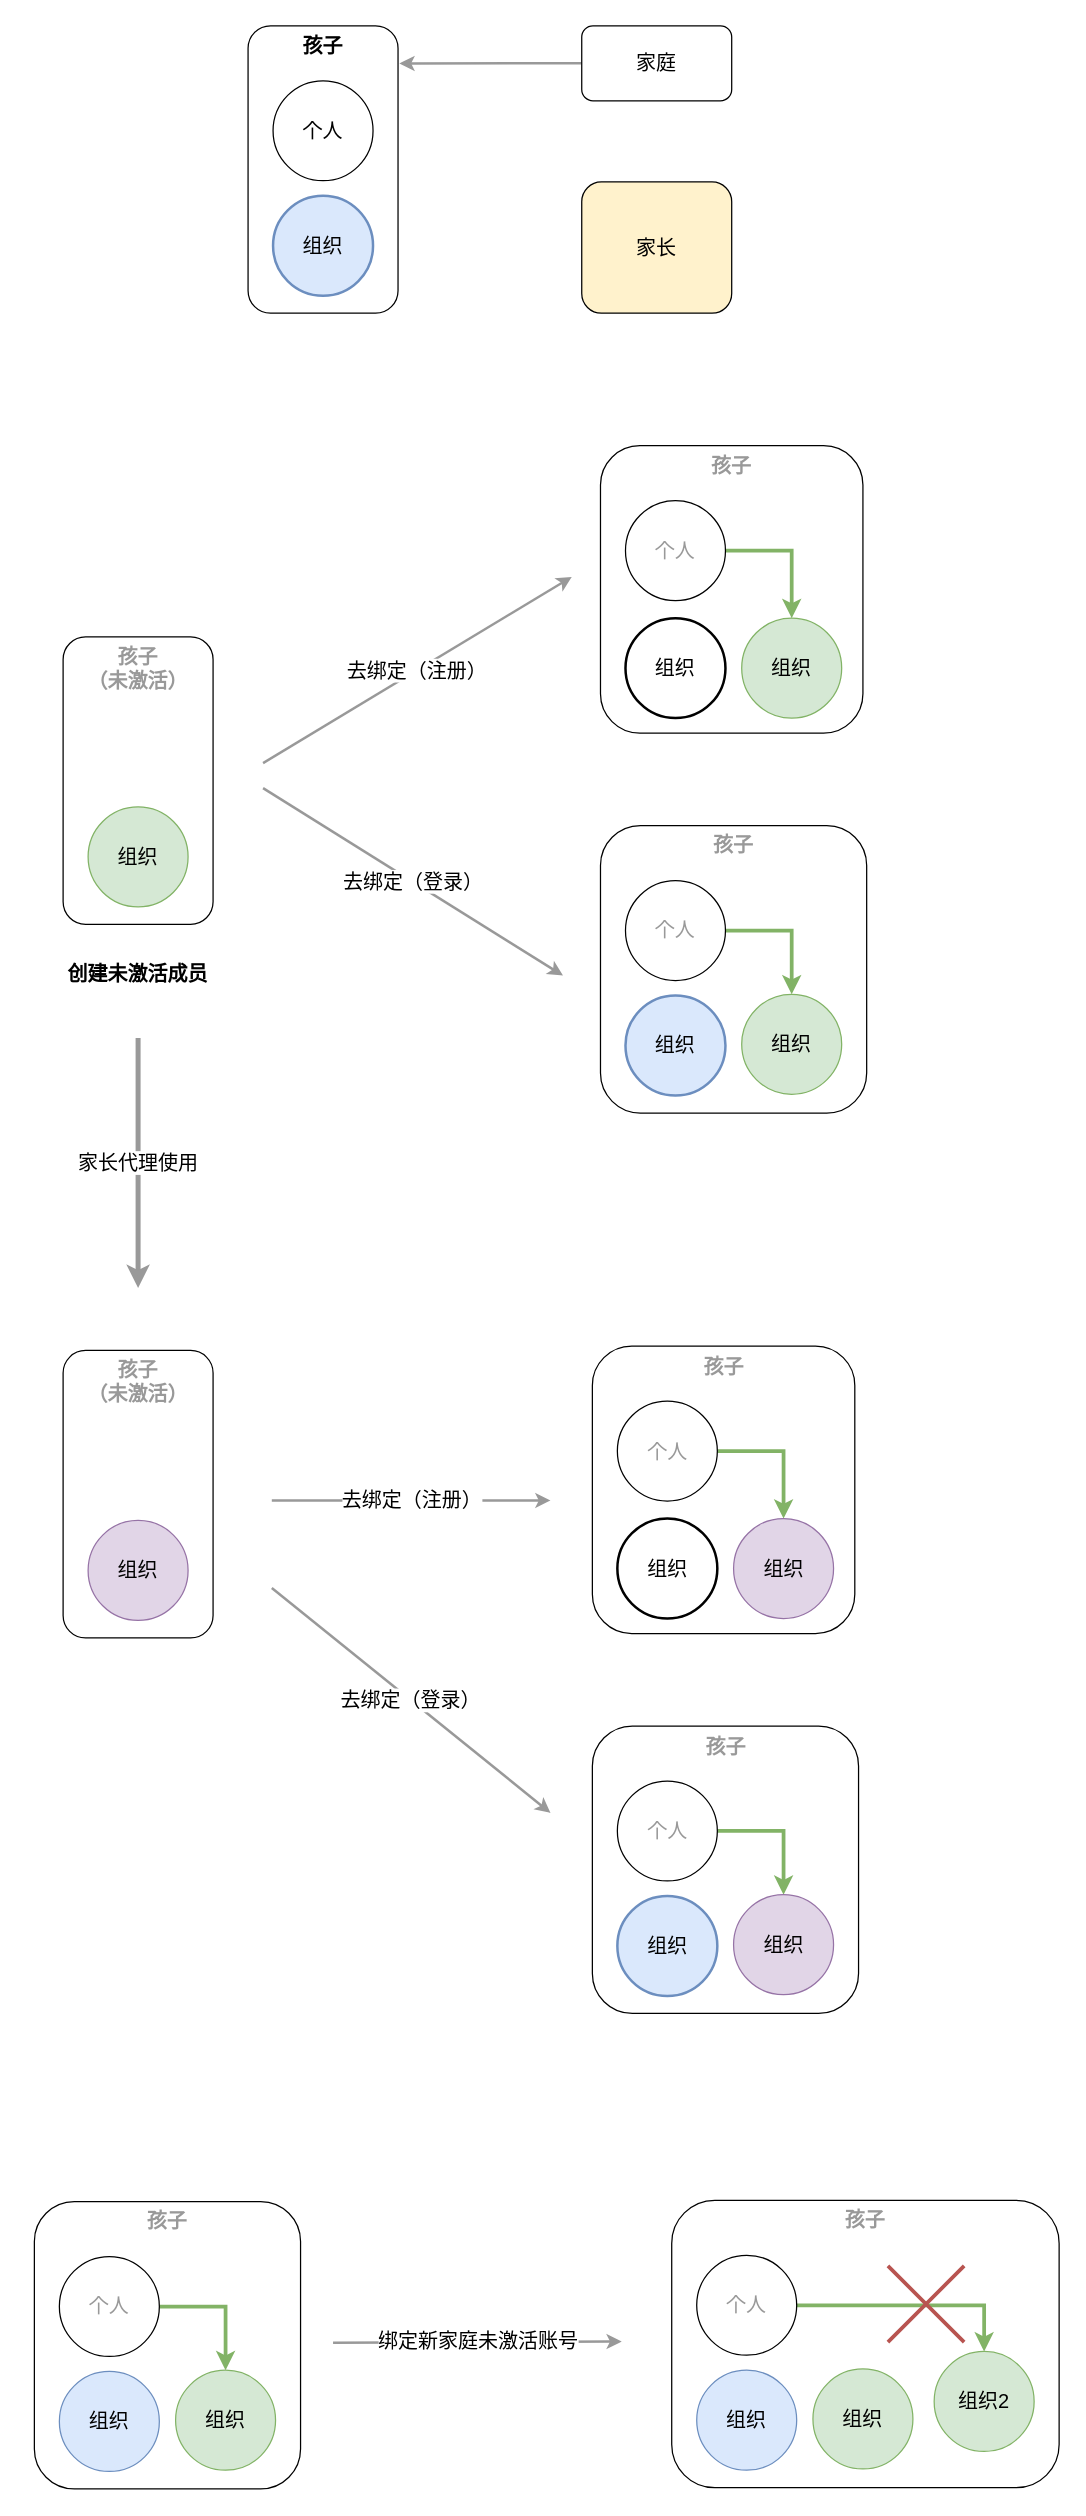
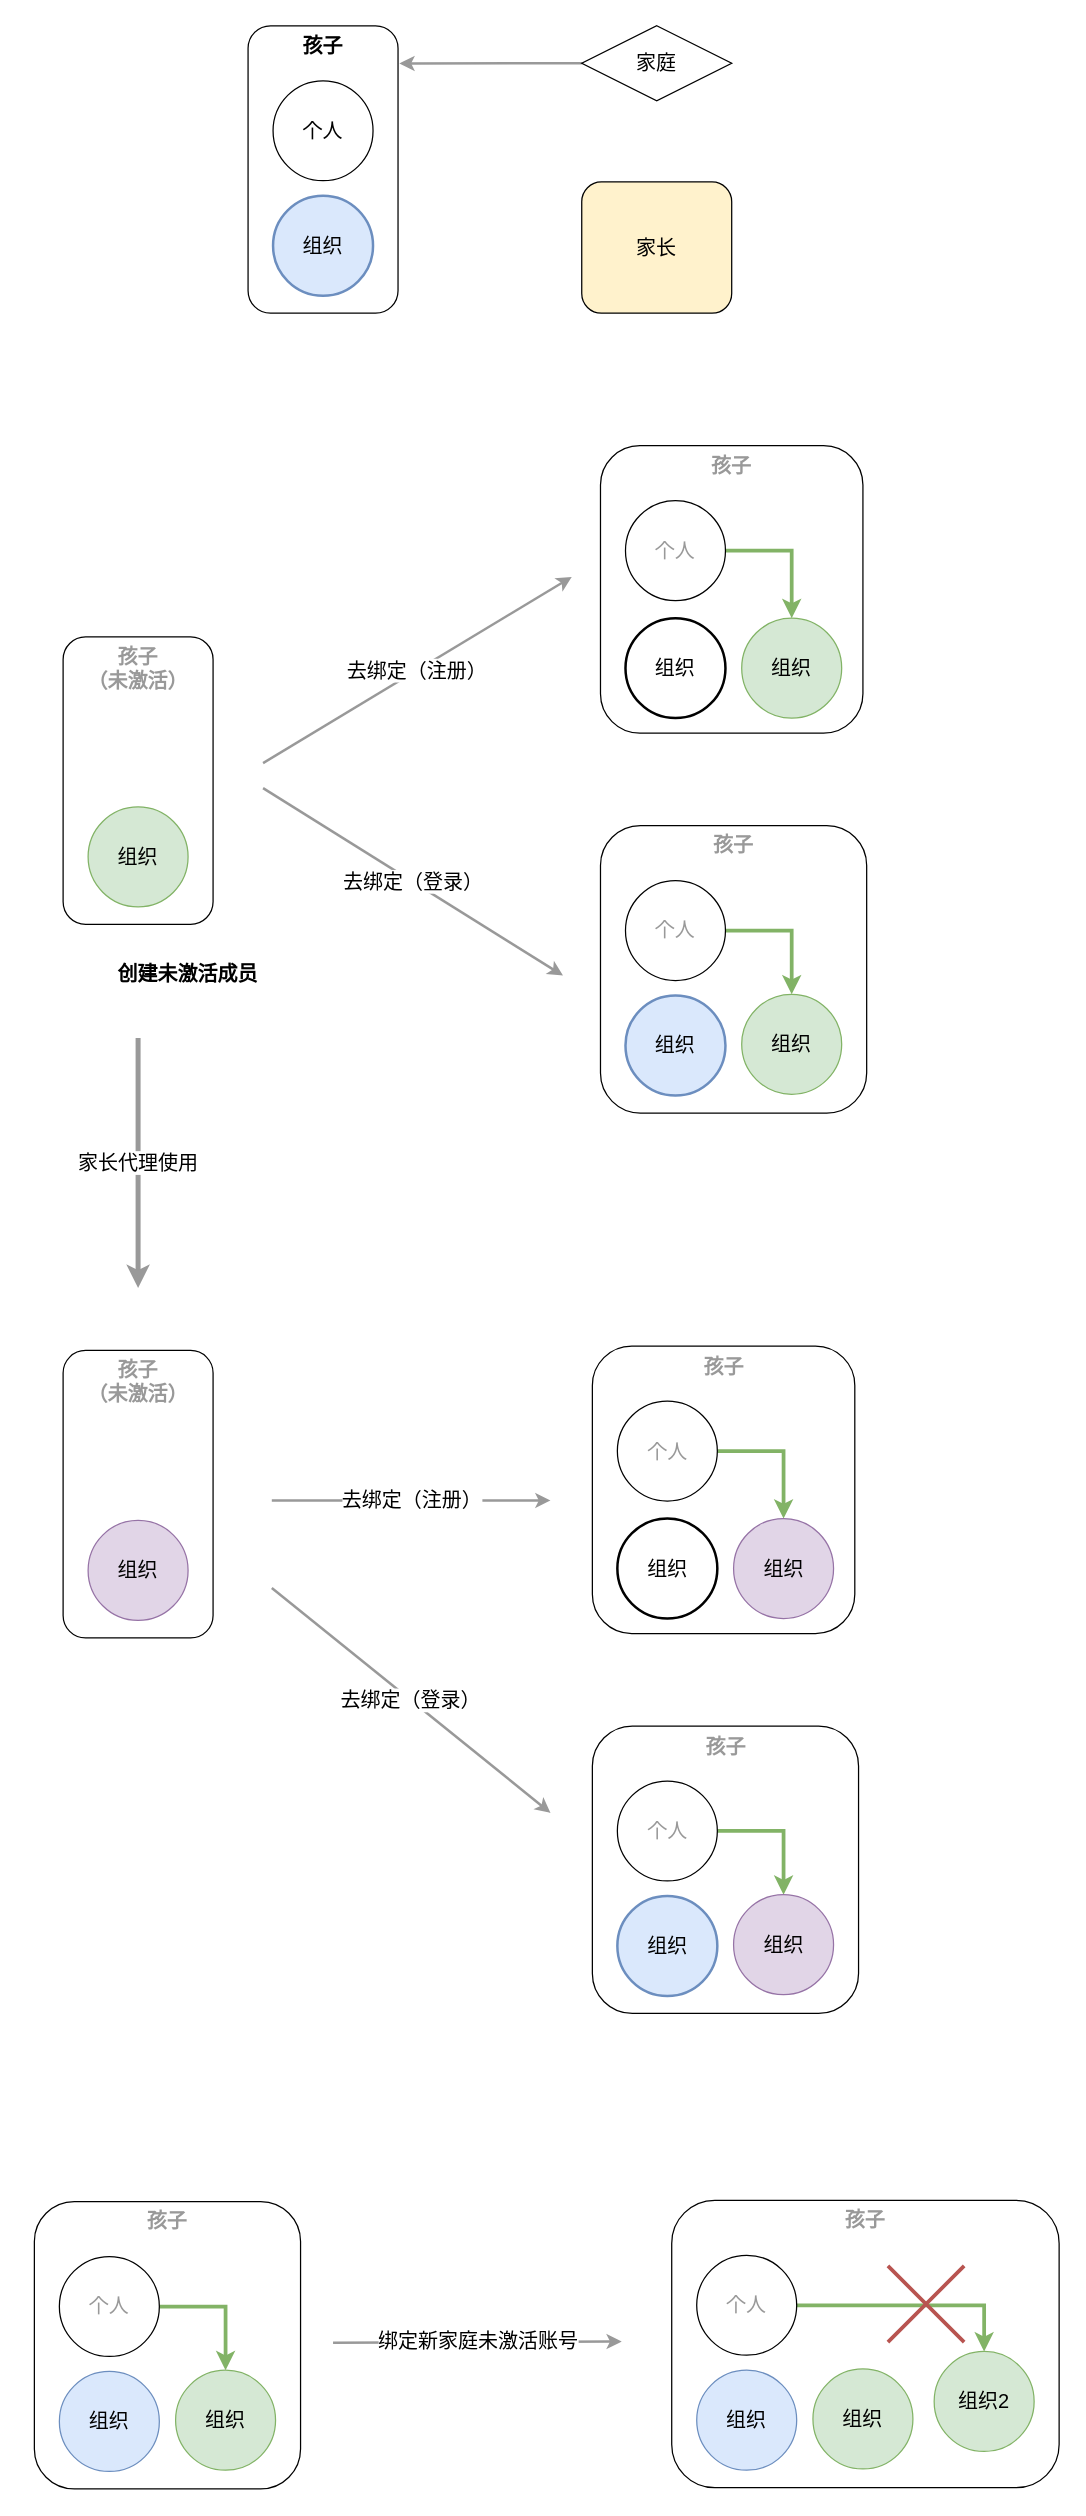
node "家庭": shape rounded rectangle -> diamond
node "创建未激活成员": moved (138, 974) -> (188, 974)
